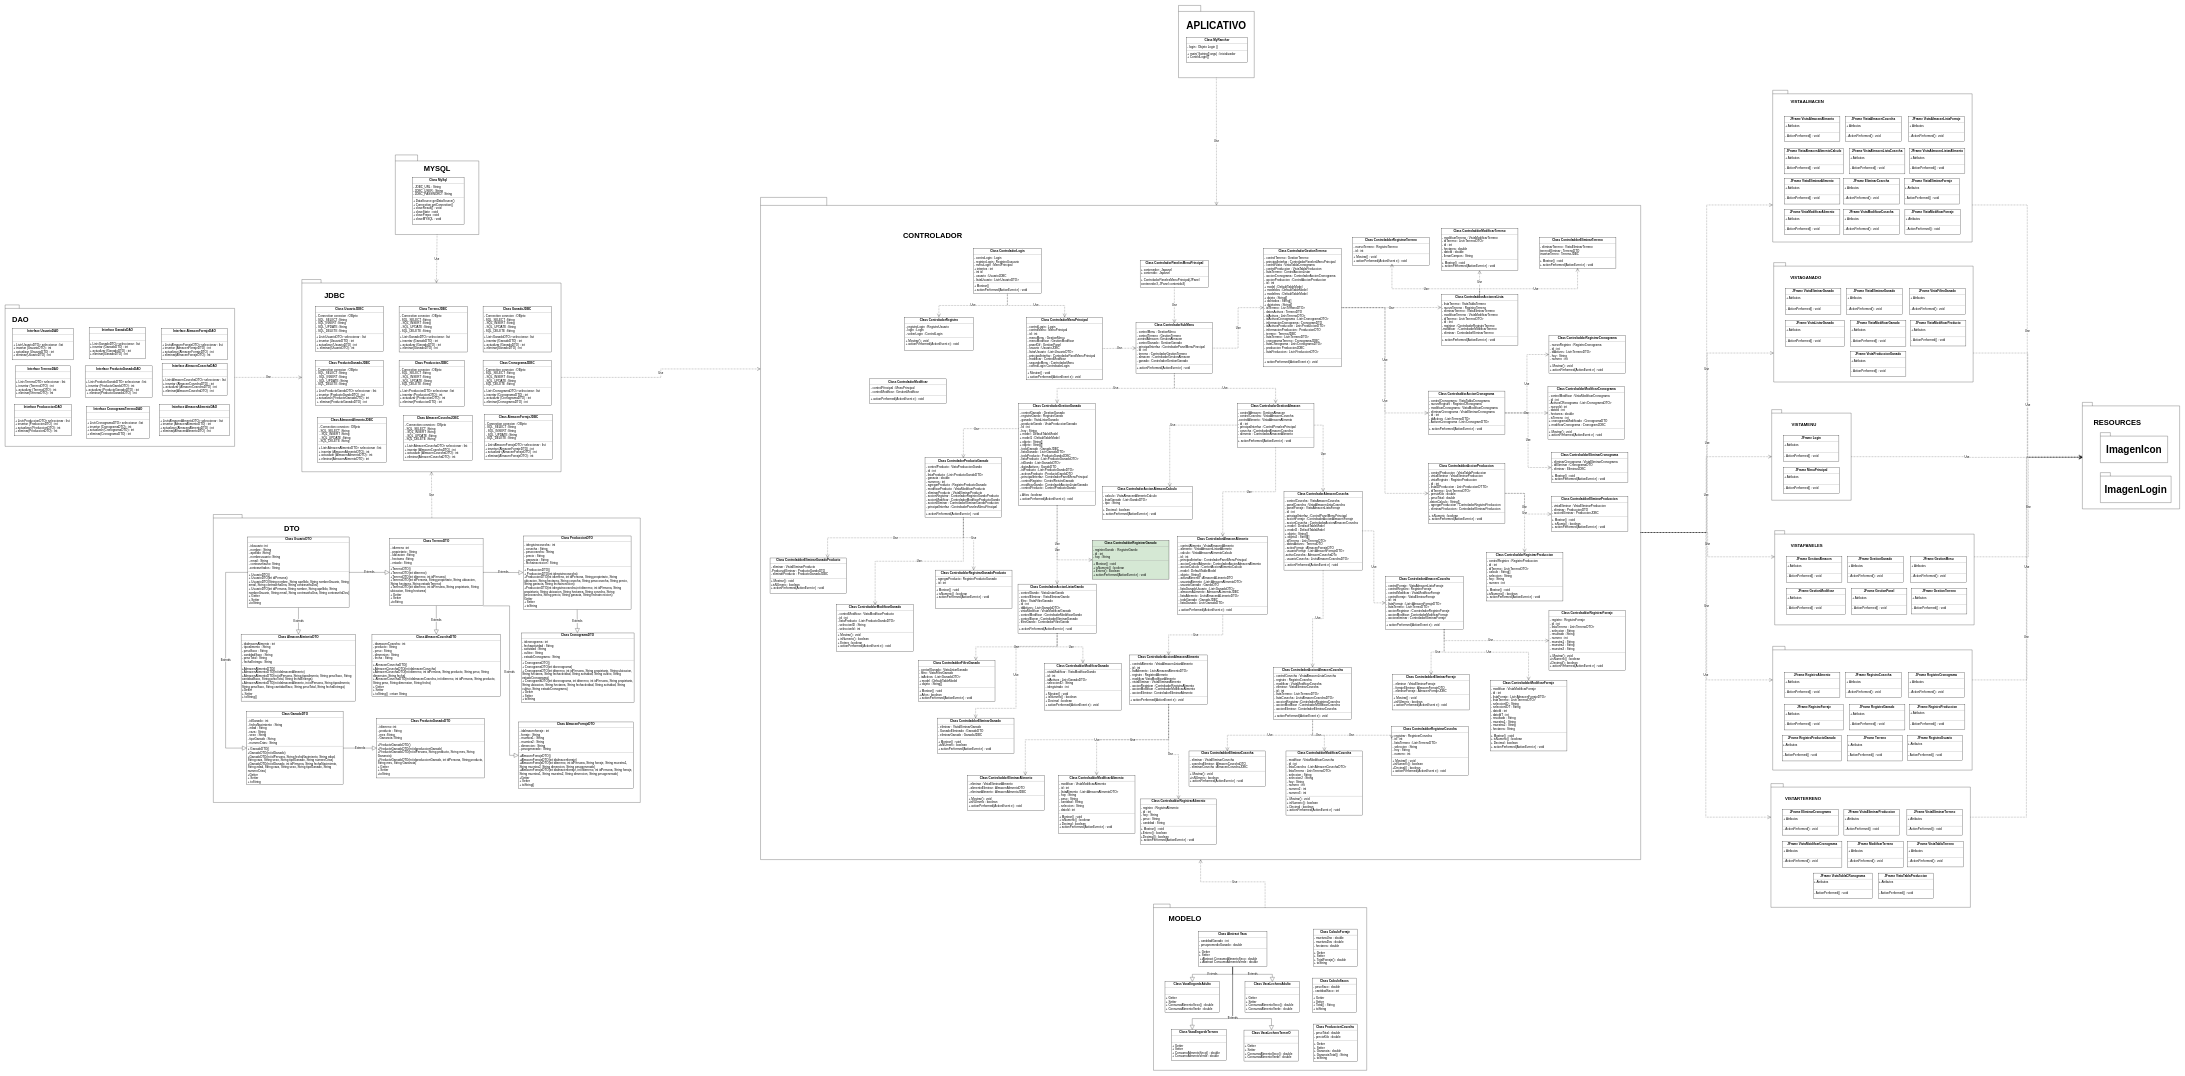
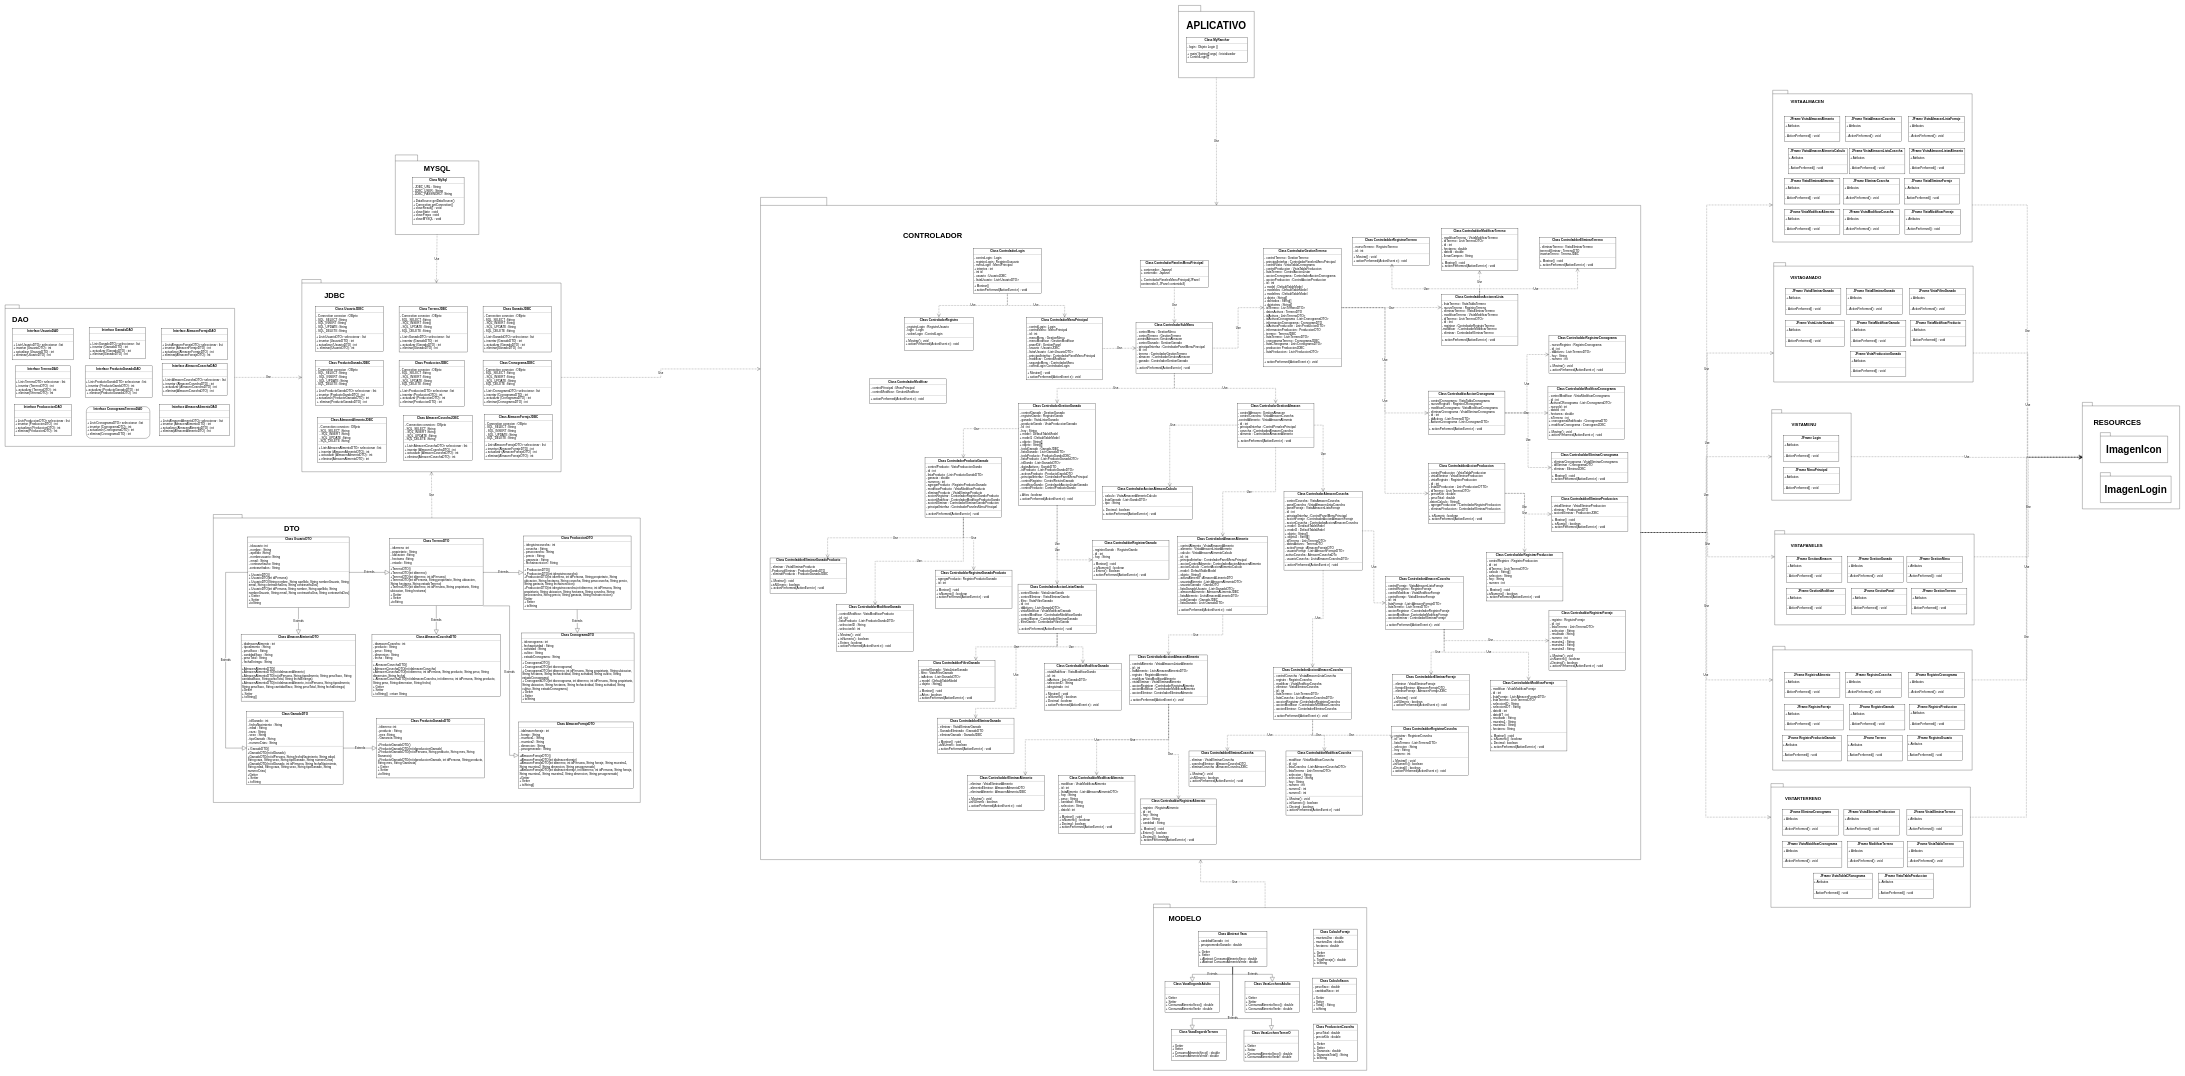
node "JFrame VistaAlmacenAlimentoCalculo + Atributos - ActionPerformed() : void": moved (1814, 161) -> (1818, 161)
node "Interface CronogramaTerrenoDAO + List<CronogramaDTO> seleccionar : list + insertar (CronogramaDTO) : int + actualizar (CronogramaDTO) : int + eliminar(CronogramaDTO) : int": shape rectangle -> rounded rectangle
node "Class ControladdorRegistrarGanado - registroGando : RegistroGando - id : int - hoy : String + Mostrar() : void + isNumeric() : boolean + Entero() : boolean + actionPerformed(ActionEvent e) : void": fillcolor #d5e8d4 -> #ffffff
node "JFrame GestionMenu + Atributos - ActionPerformed() : void": moved (1939, 569) -> (1935, 569)
